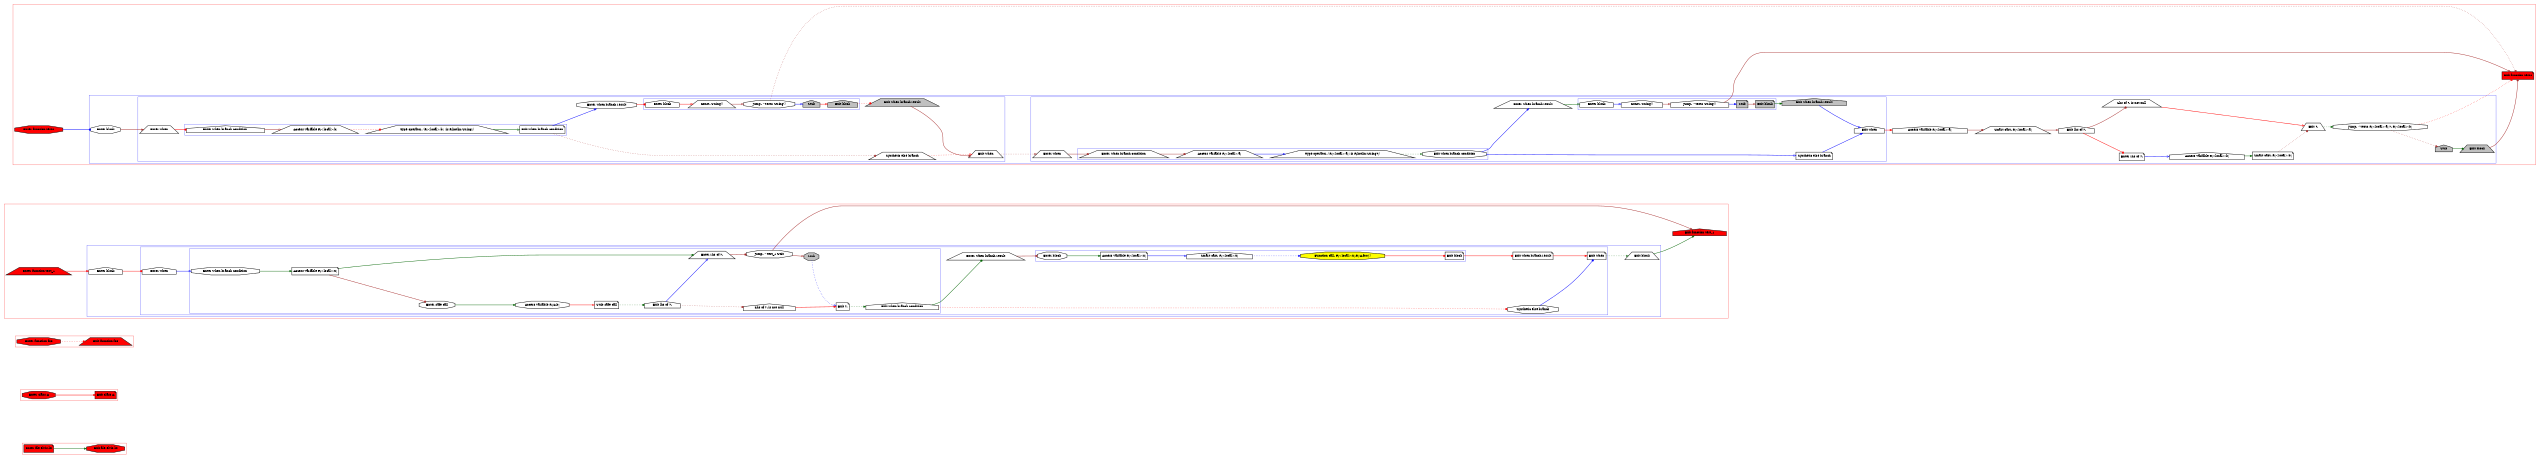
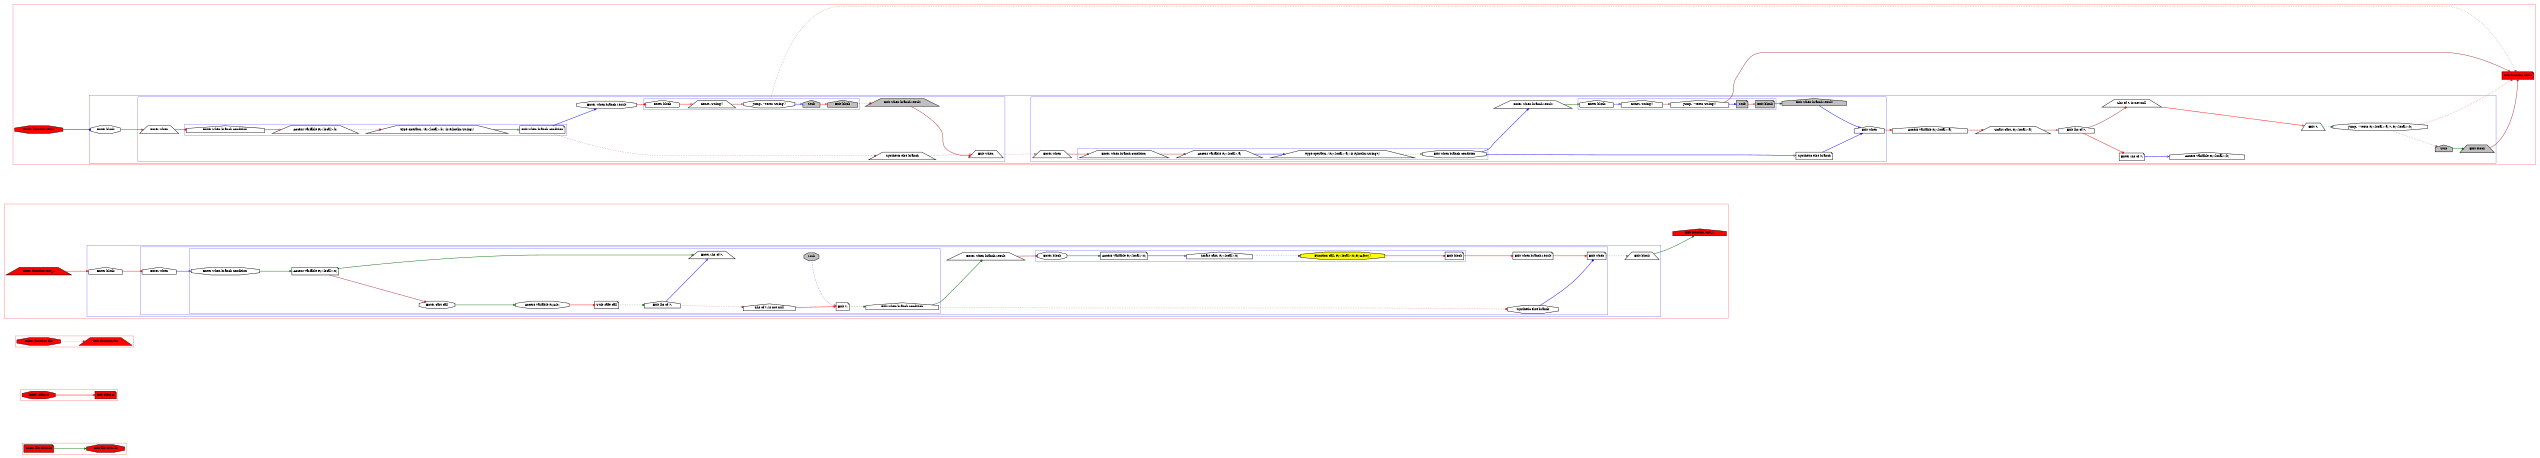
node "Smart cast: R|<local>/b|": removed
node "Jump: ^test_1 Unit": removed
node "Enter safe call": label "Enter safe call" -> "Enter cast call"
edge "Access variable R|/A.b|" -> "Stub safe call": arrowhead onormal -> dot
